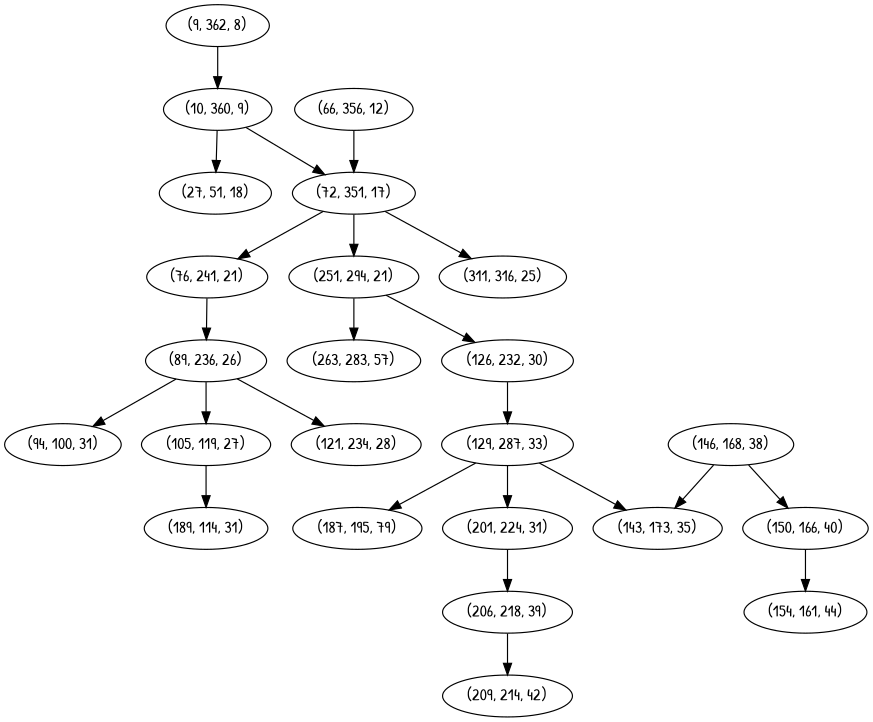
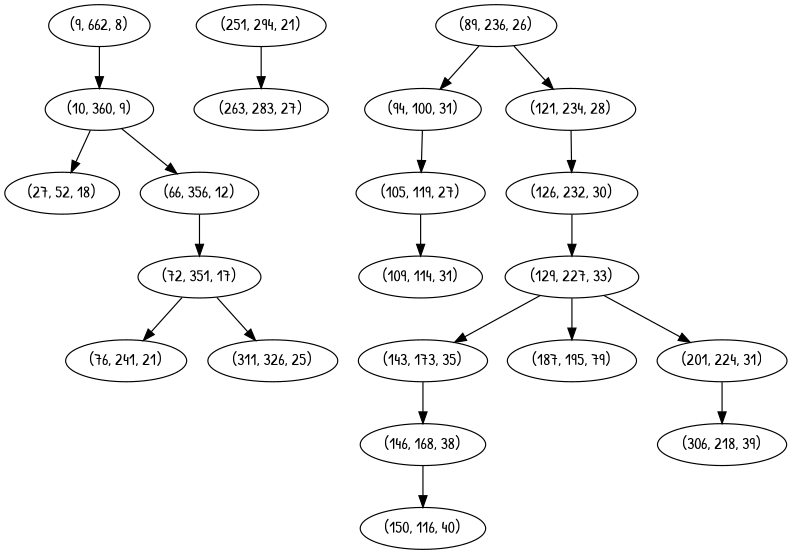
node "(9, 362, 8)": label "(9, 362, 8)" -> "(9, 662, 8)"
edge "(10, 360, 9)" -> "(72, 351, 17)": now "(10, 360, 9)" -> "(66, 356, 12)"
node "(27, 51, 18)": label "(27, 51, 18)" -> "(27, 52, 18)"
edge "(72, 351, 17)" -> "(251, 294, 21)": removed
node "(311, 316, 25)": label "(311, 316, 25)" -> "(311, 326, 25)"
edge "(76, 241, 21)" -> "(89, 236, 26)": removed
edge "(251, 294, 21)" -> "(126, 232, 30)": now "(121, 234, 28)" -> "(126, 232, 30)"
node "(263, 283, 57)": label "(263, 283, 57)" -> "(263, 283, 27)"
edge "(89, 236, 26)" -> "(105, 119, 27)": now "(94, 100, 31)" -> "(105, 119, 27)"
node "(129, 287, 33)": label "(129, 287, 33)" -> "(129, 227, 33)"
edge "(146, 168, 38)" -> "(143, 173, 35)": reversed
node "(189, 114, 31)": label "(189, 114, 31)" -> "(109, 114, 31)"
node "(150, 166, 40)": label "(150, 166, 40)" -> "(150, 116, 40)"
node "(206, 218, 39)": label "(206, 218, 39)" -> "(306, 218, 39)"
node "(154, 161, 44)": removed
node "(209, 214, 42)": removed
